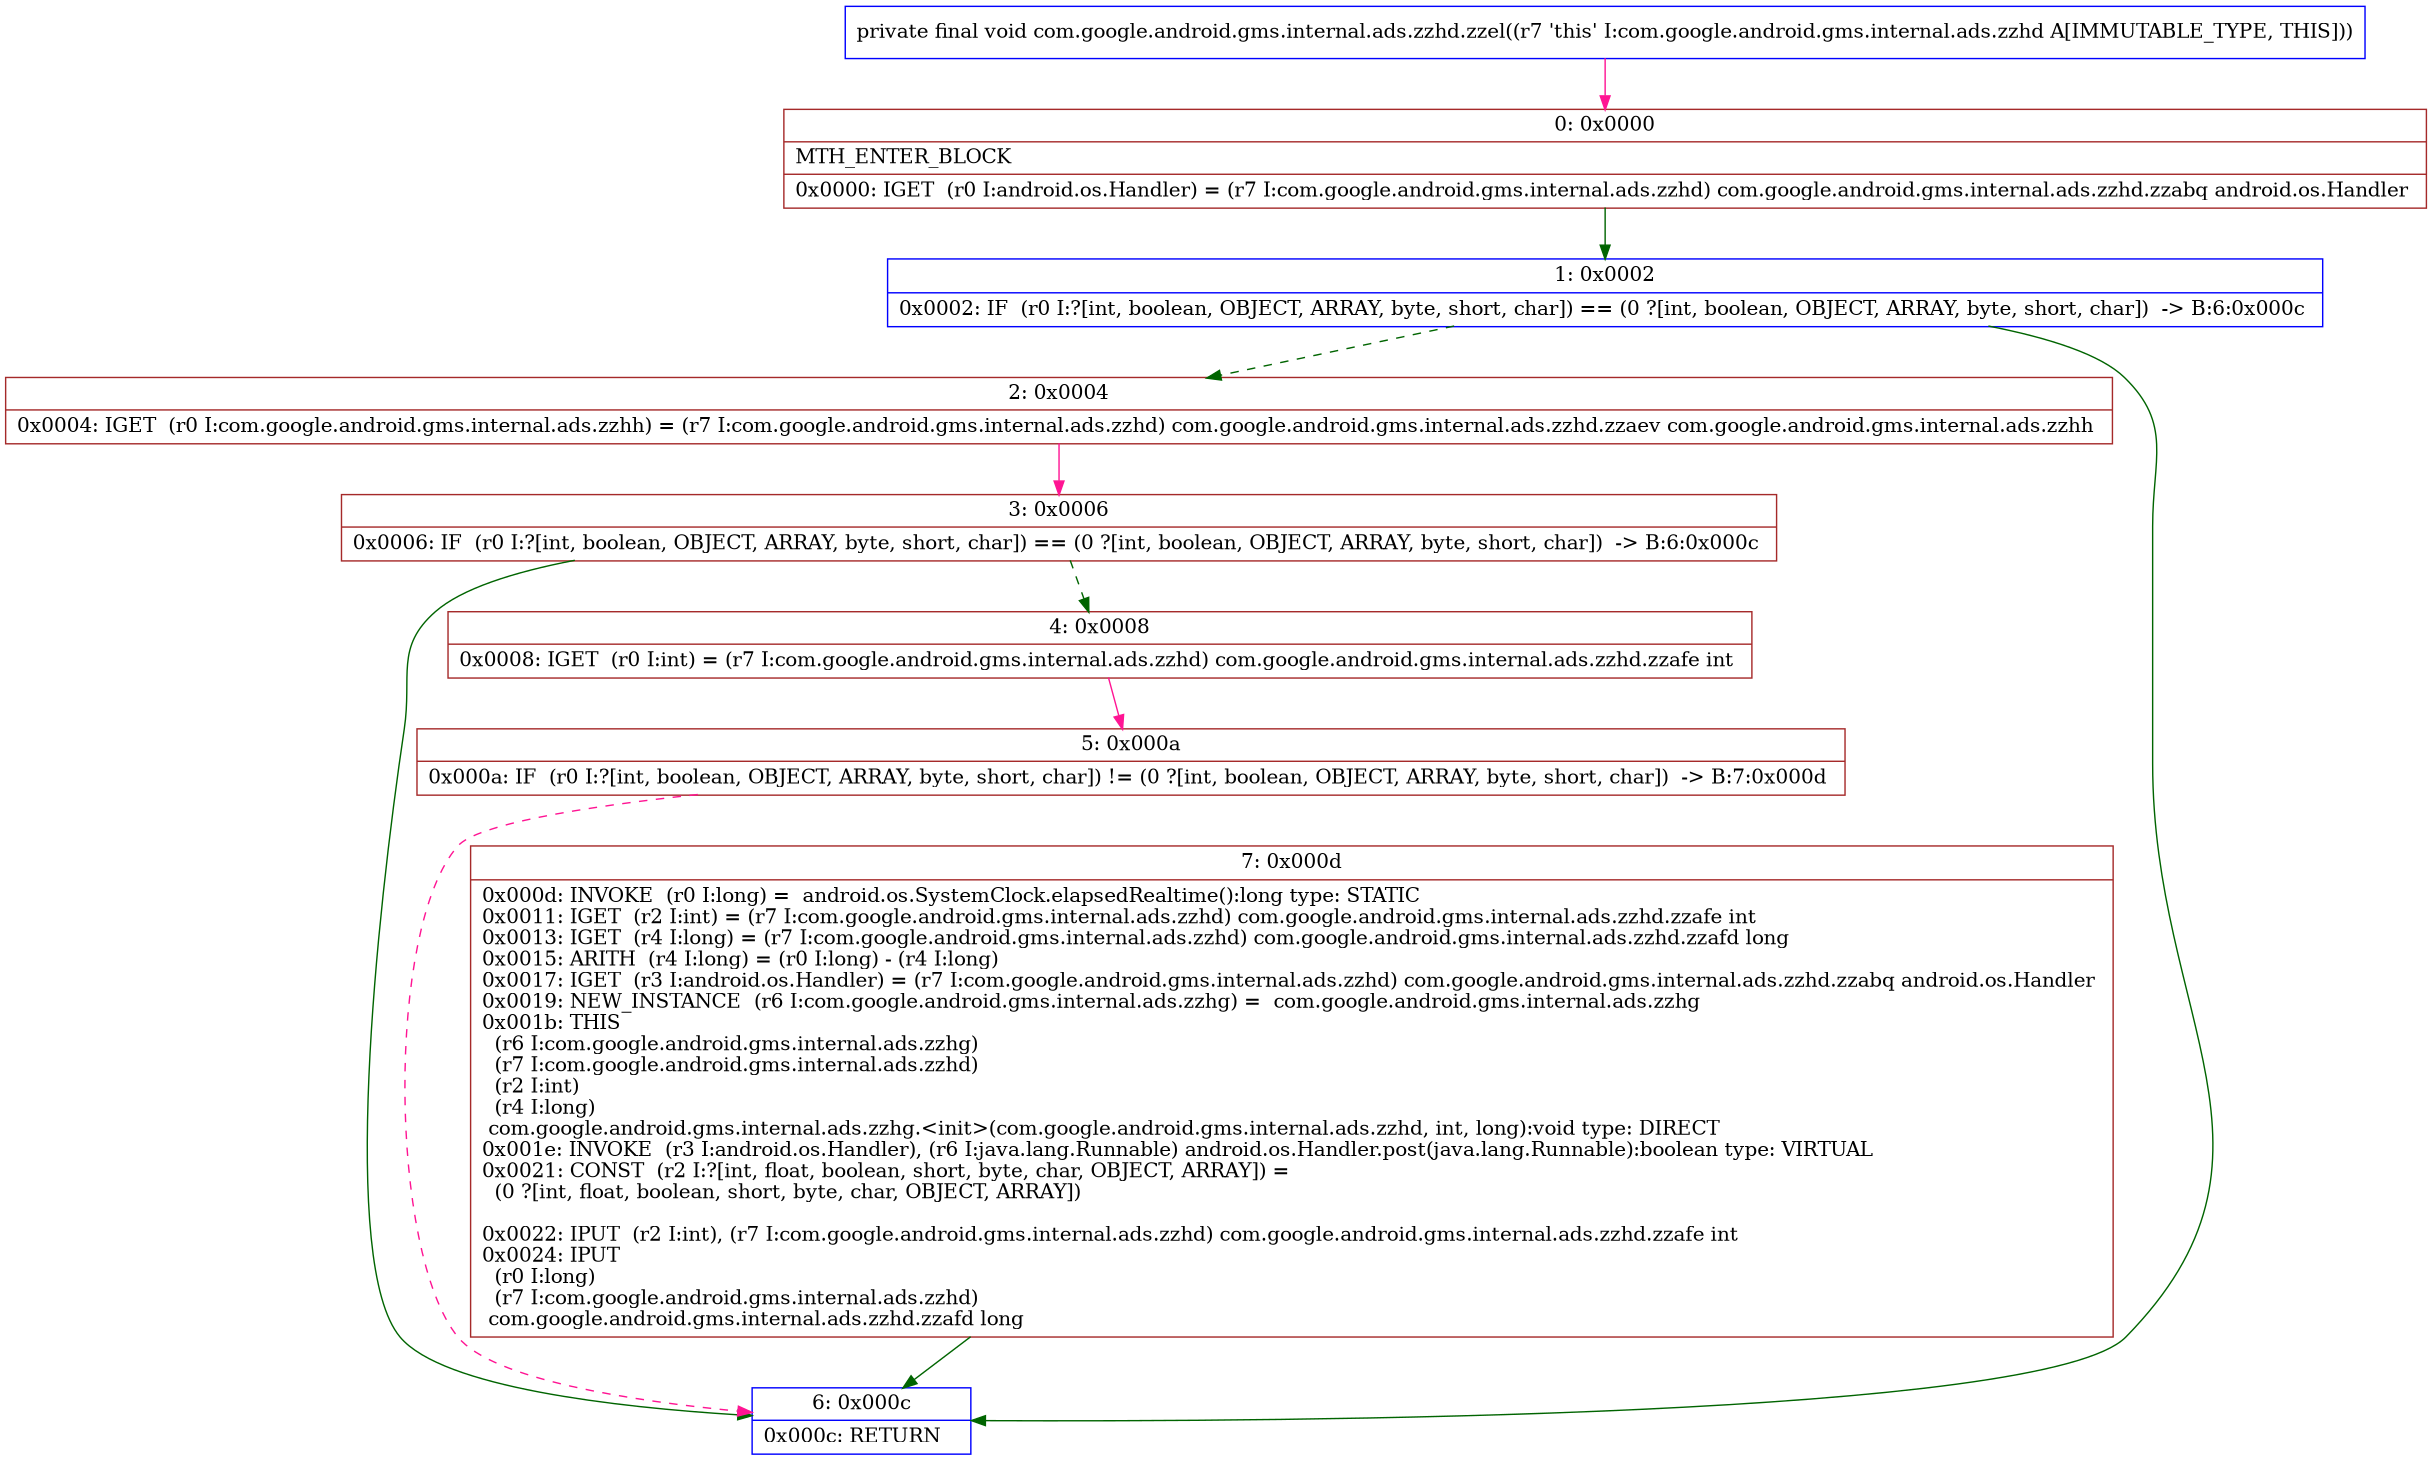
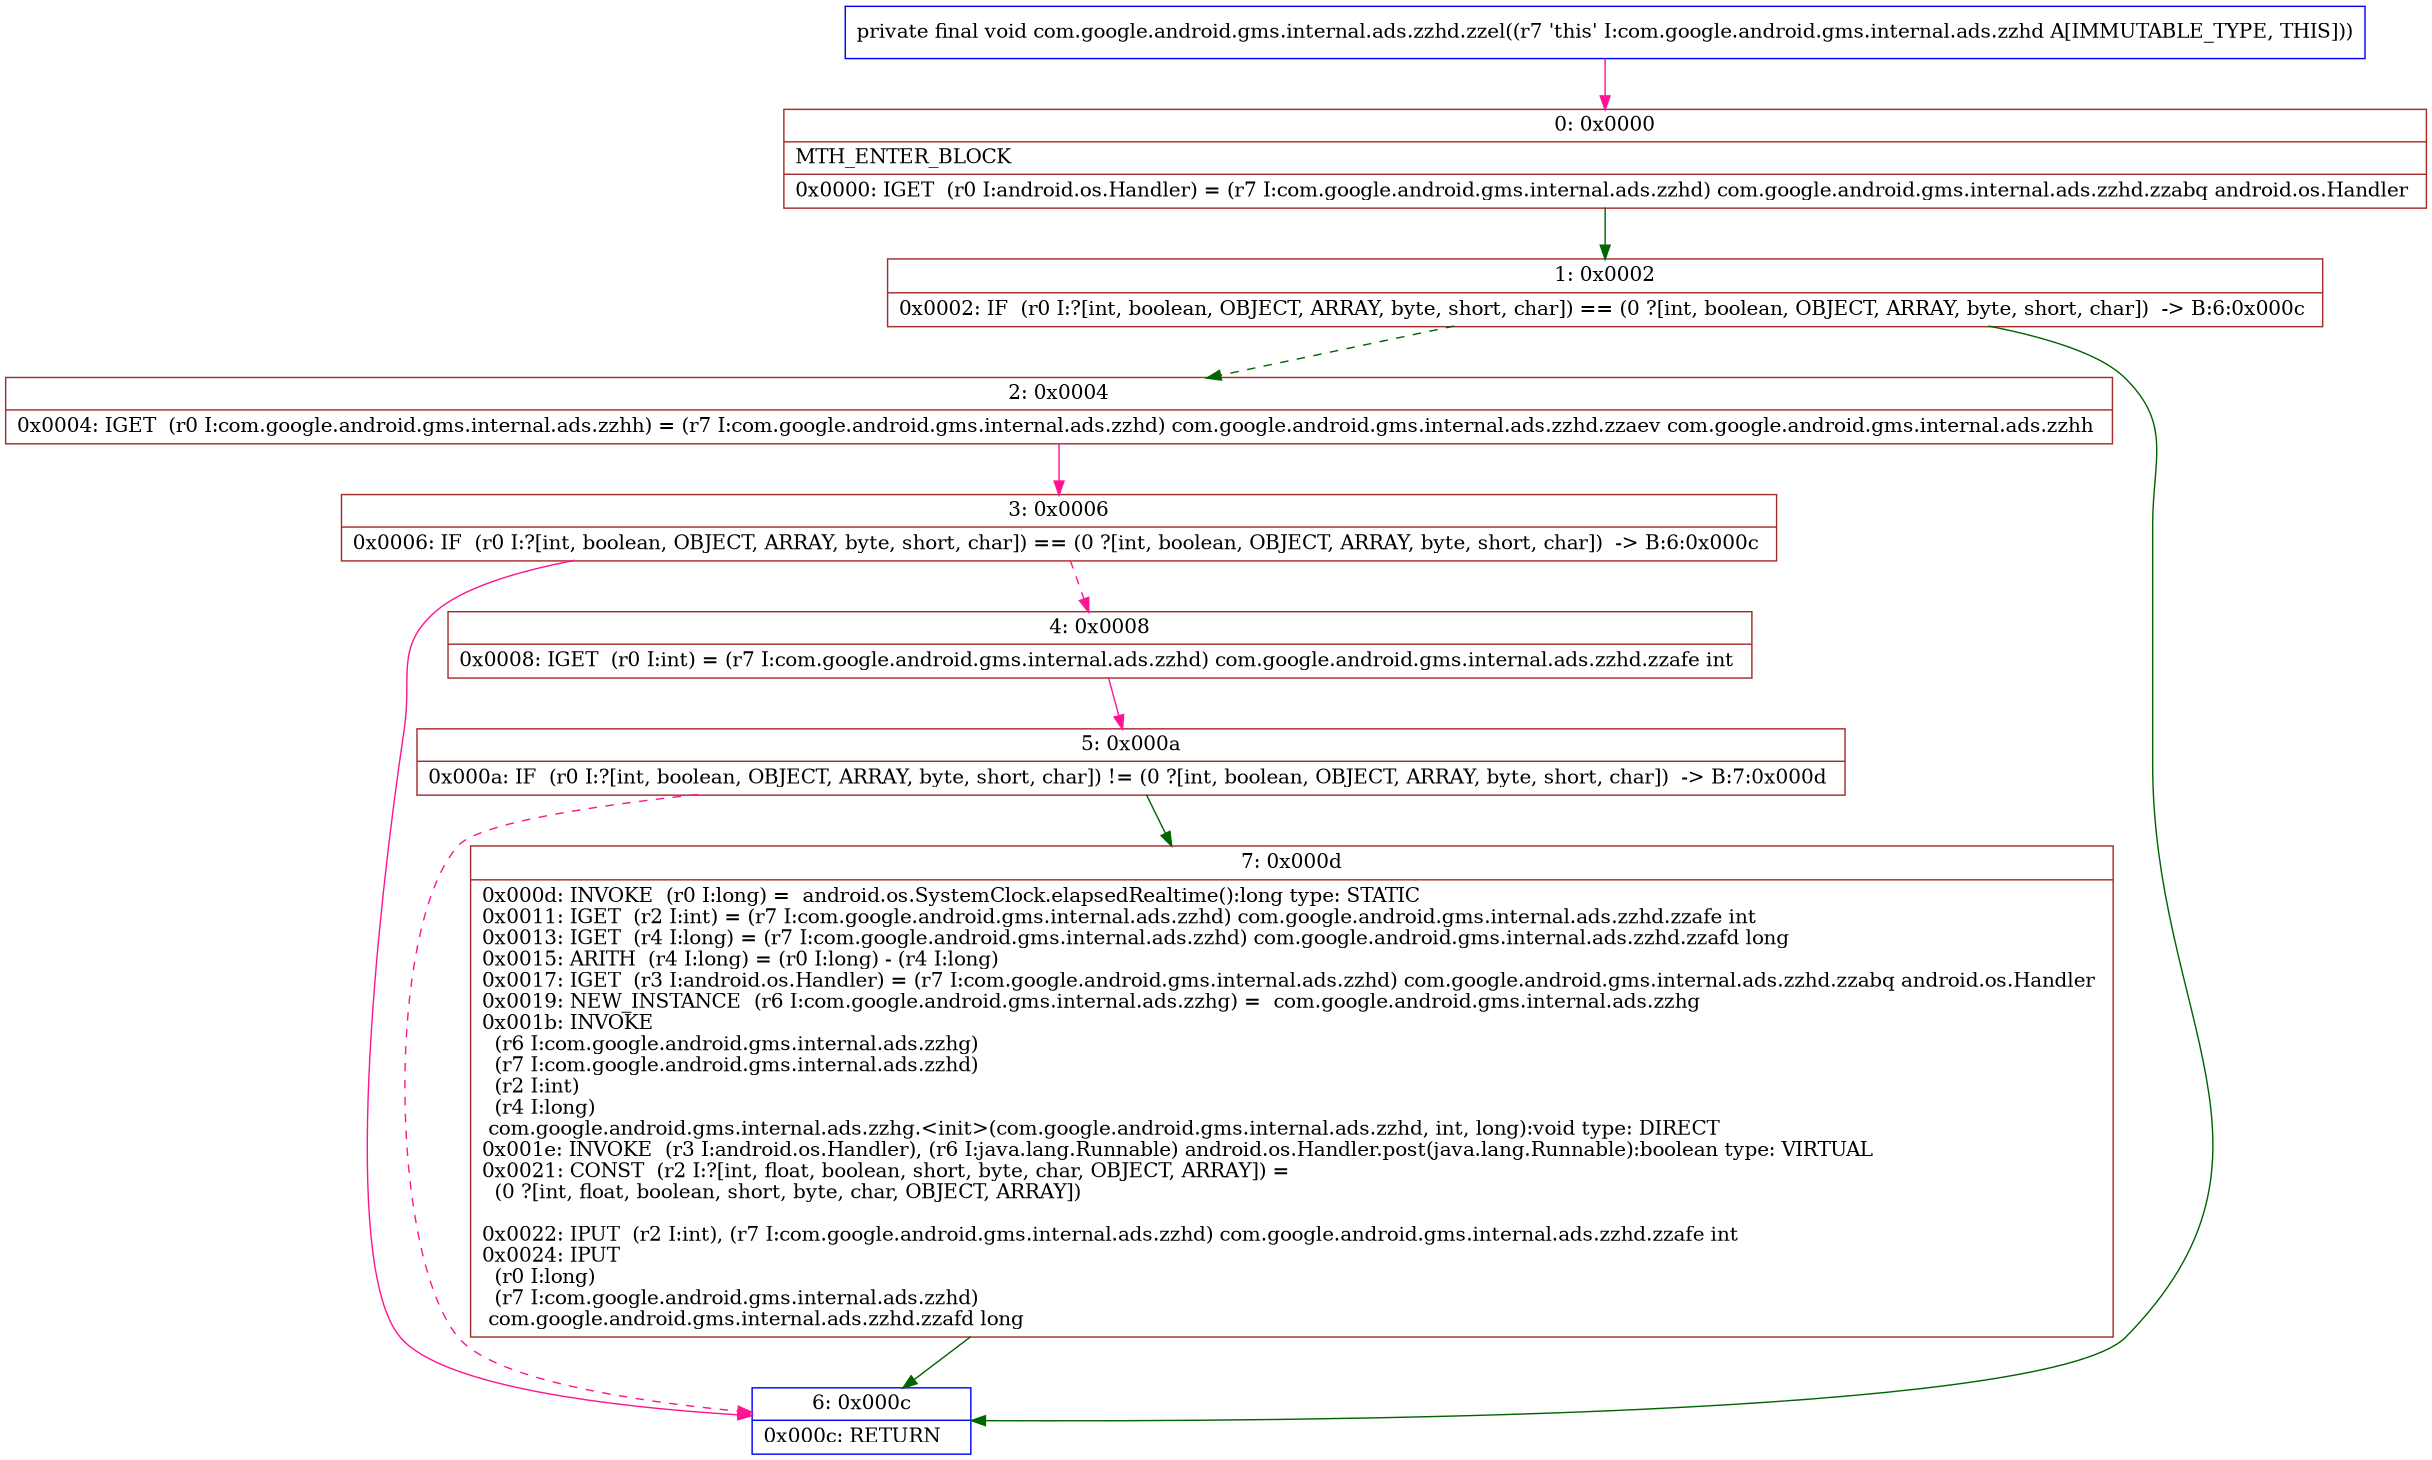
node "1: 0x0002": color blue -> brown
edge "3: 0x0006" -> "4: 0x0008": color darkgreen -> deeppink
edge "5: 0x000a" -> "7: 0x000d": added
node "7: 0x000d": text "0x001b: THIS" -> "0x001b: INVOKE"
edge "3: 0x0006" -> "6: 0x000c": color darkgreen -> deeppink
